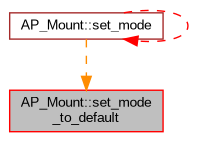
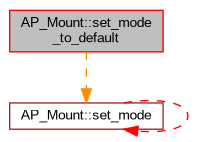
edge "AP_Mount::set_mode" -> "AP_Mount::set_mode _to_default": reversed
